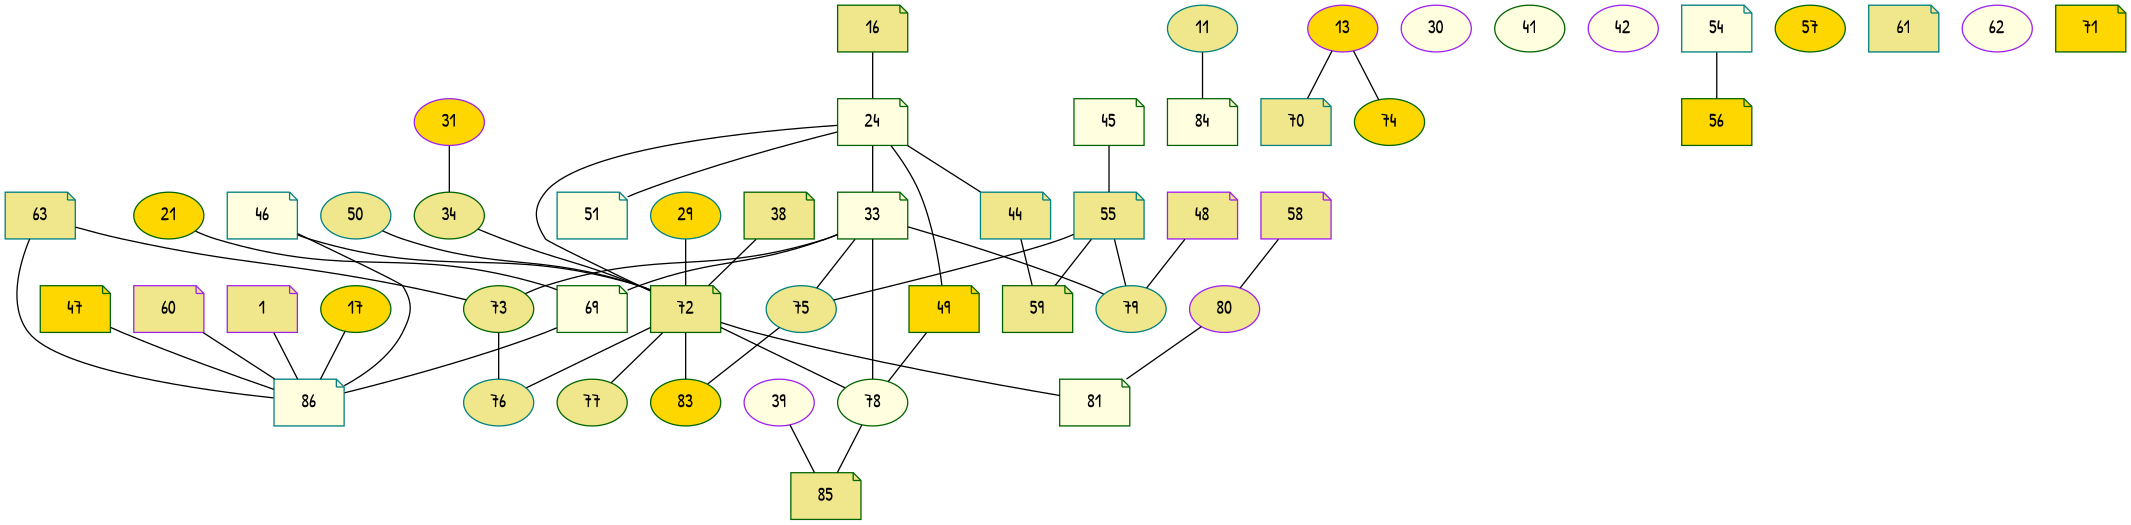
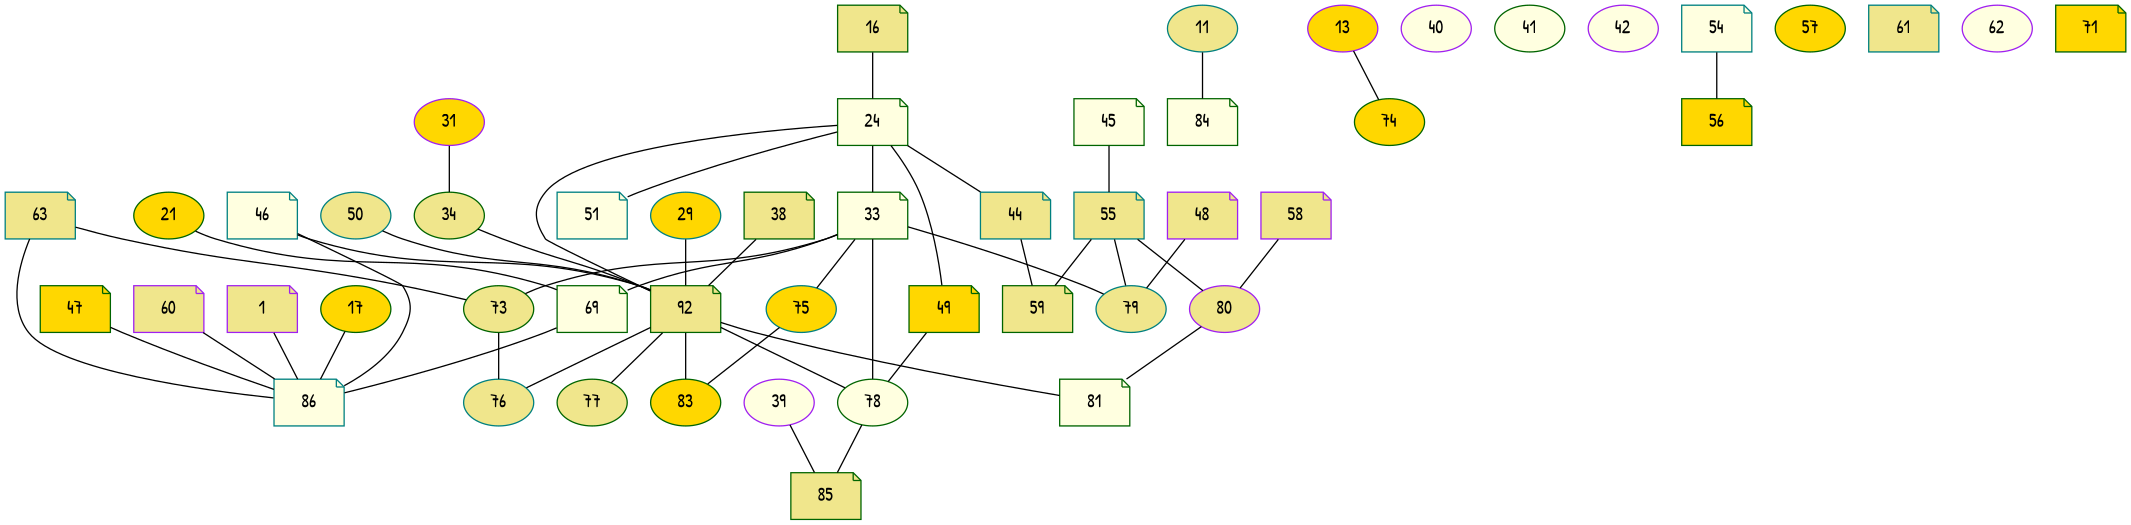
node "30": label "30" -> "40"
node "70": removed
edge "55" -- "75": now "55" -- "80"
node "72": label "72" -> "92"
node "75": fillcolor khaki -> gold
